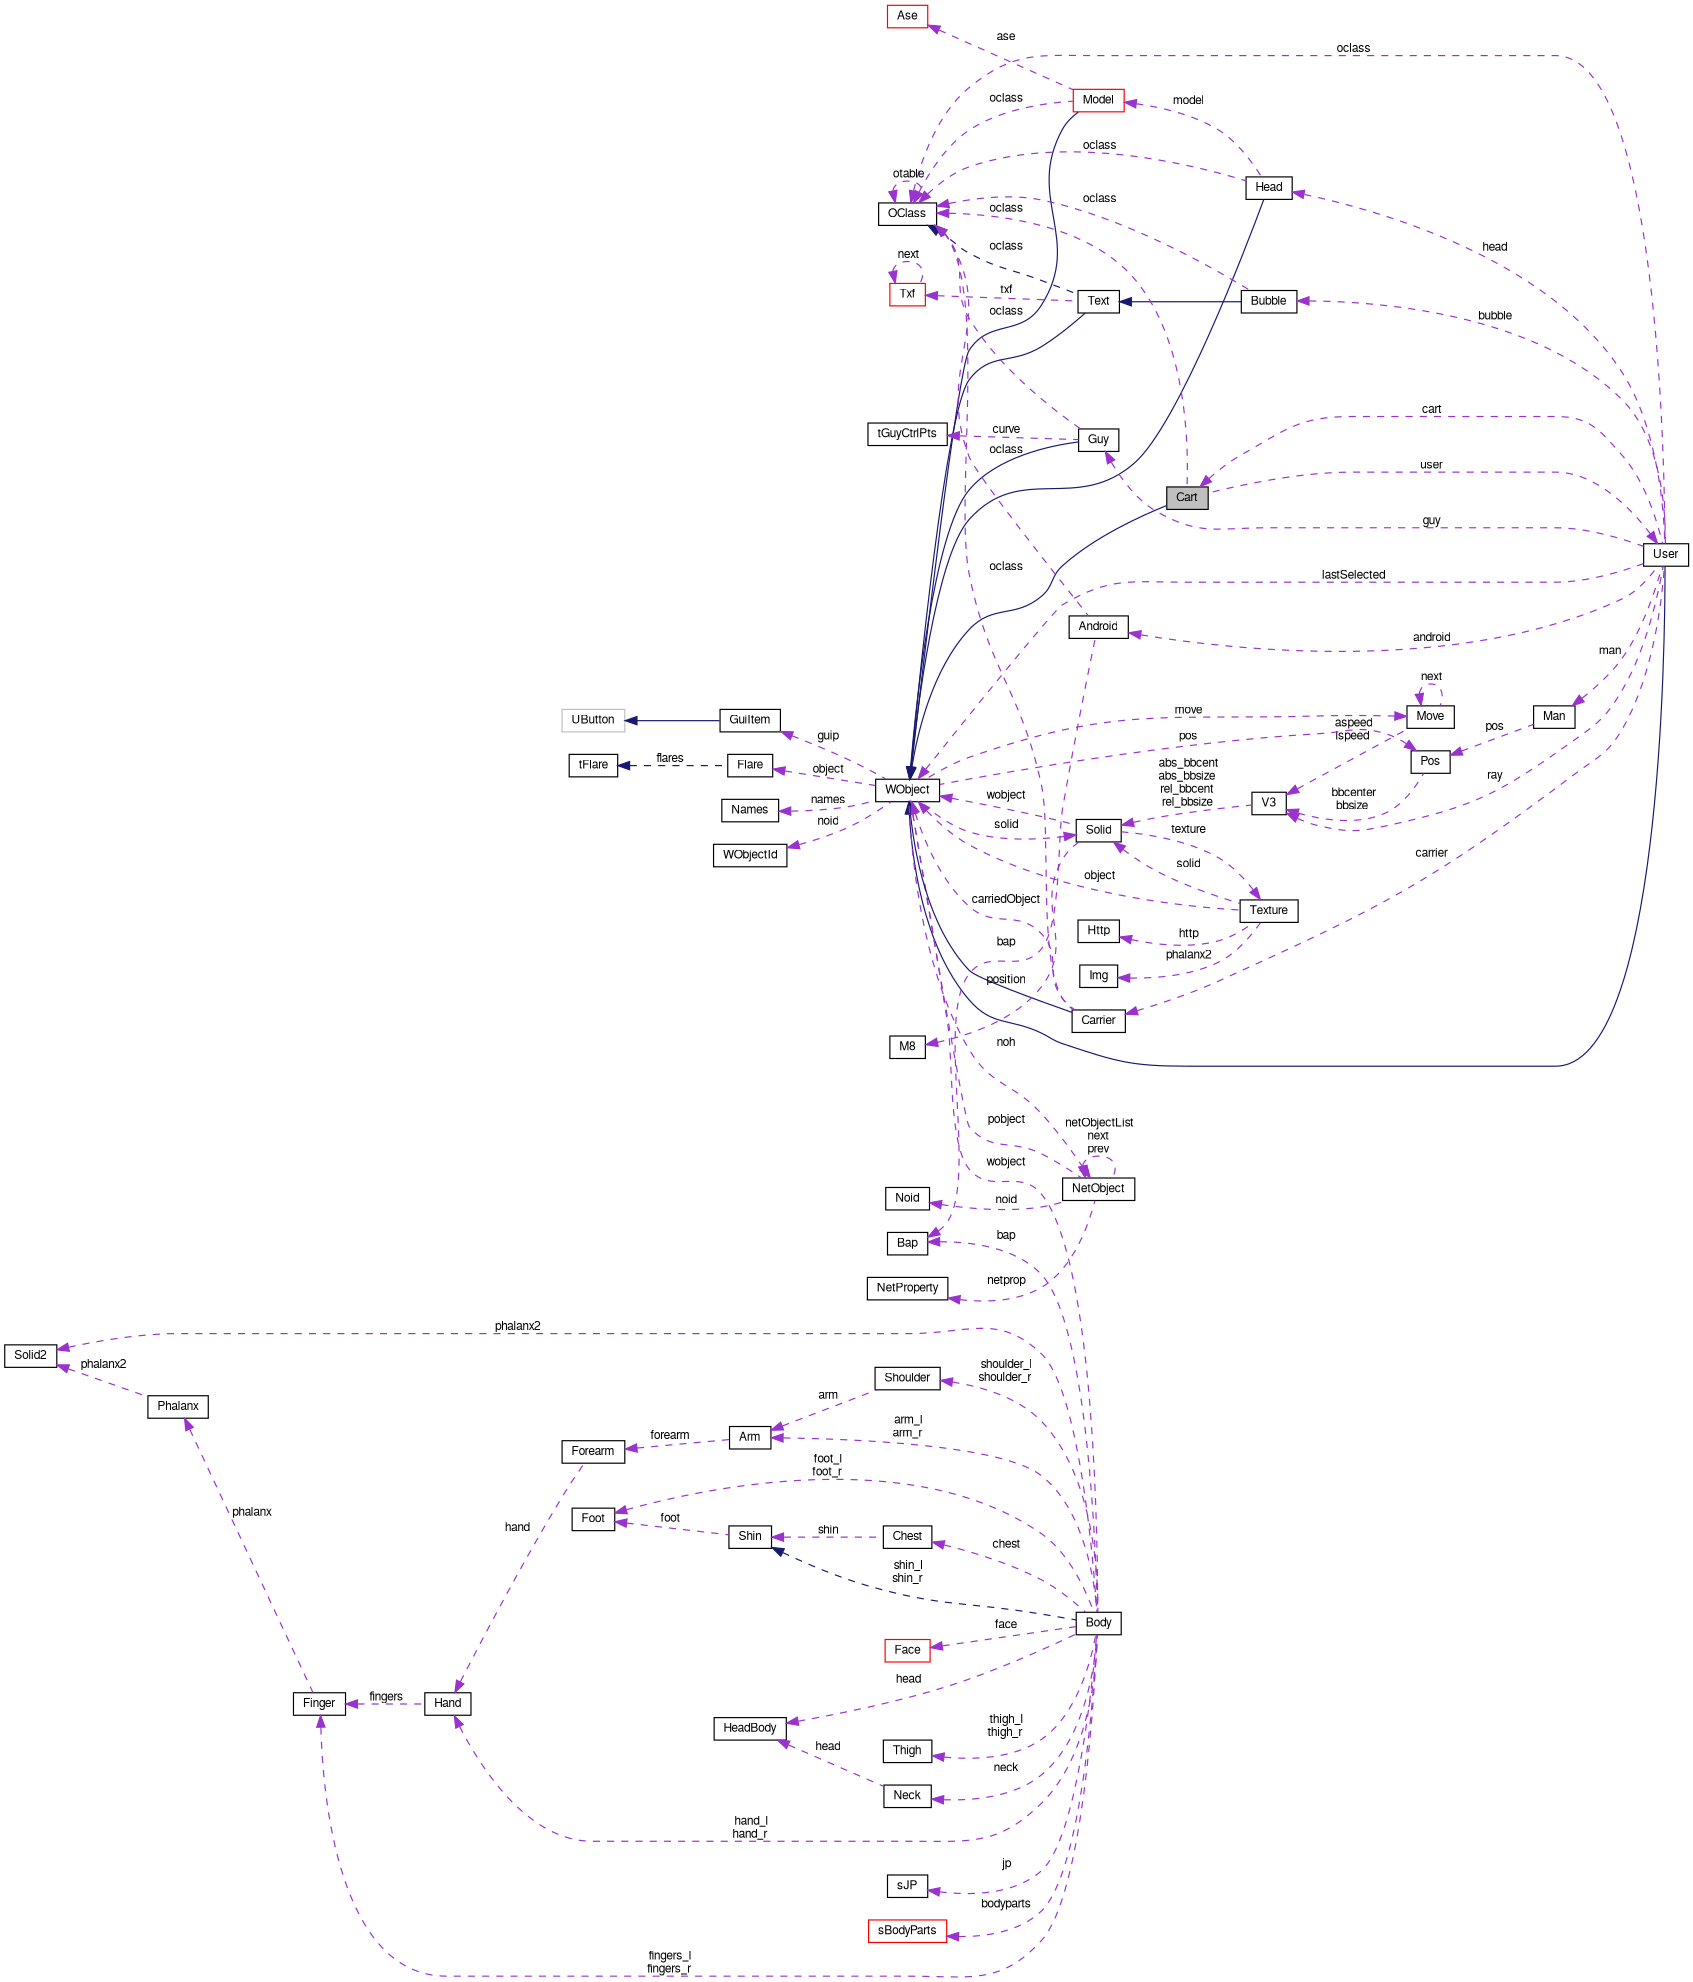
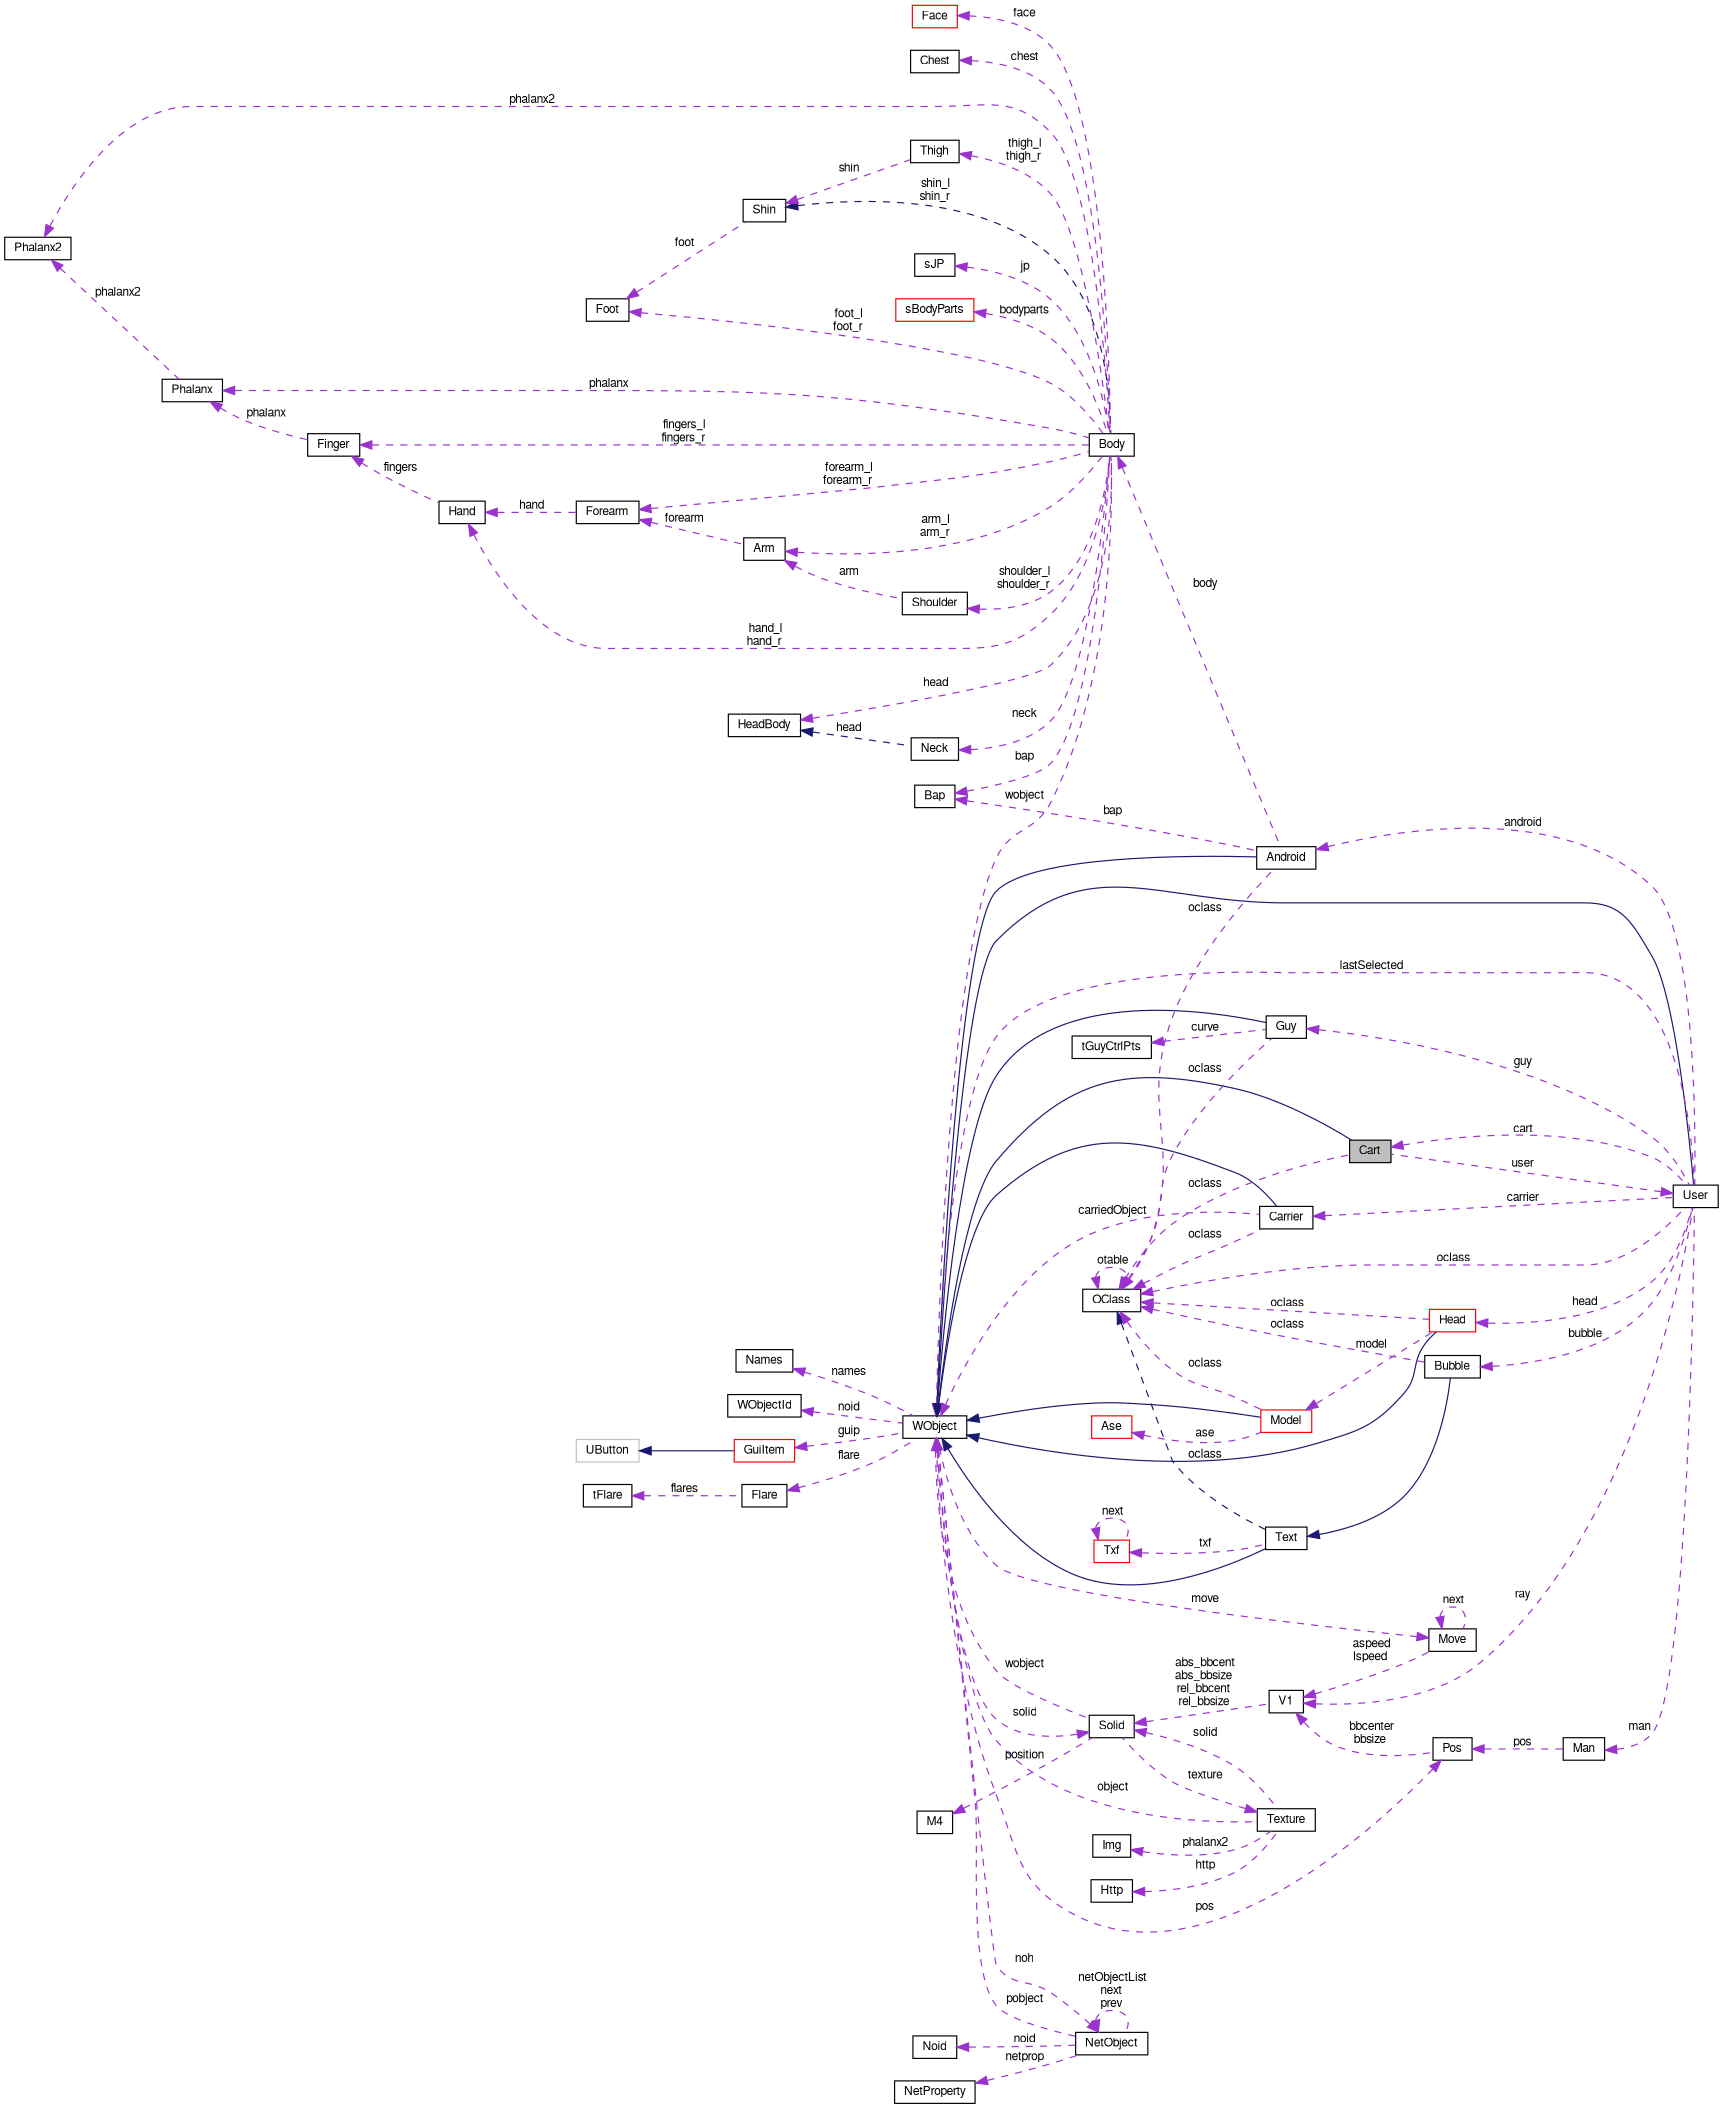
node "Head": color black -> red
edge "Body" -> "Phalanx": added, label "phalanx"
edge "Body" -> "Forearm": added, label "forearm_l forearm_r"
edge "Android" -> "Body": added, label "body"
node "GuiItem": color black -> red
edge "Flare" -> "tFlare": color midnightblue -> darkorchid3
edge "WObject" -> "Flare": label " object" -> " flare"
node "V3": label "V3" -> "V1"
edge "Android" -> "WObject": added
node "M8": label "M8" -> "M4"
node "Solid2": label "Solid2" -> "Phalanx2"
edge "Chest" -> "Shin": now "Thigh" -> "Shin"
edge "Neck" -> "HeadBody": color darkorchid3 -> midnightblue
